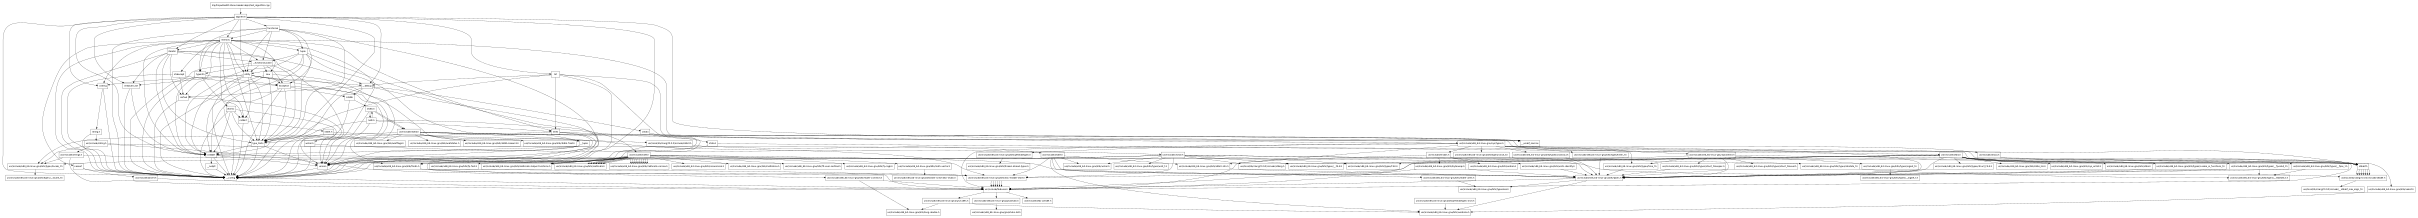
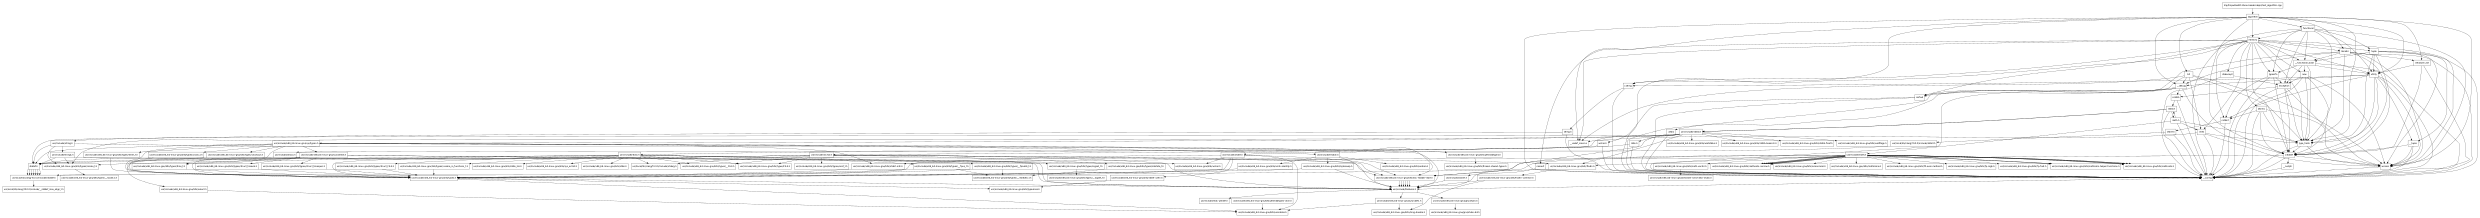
edge "utility" -> "initializer_list": reversed
edge "stdexcept" -> "iosfwd": removed
